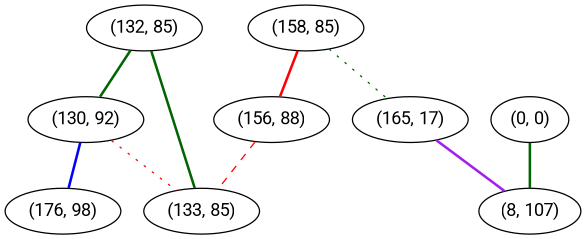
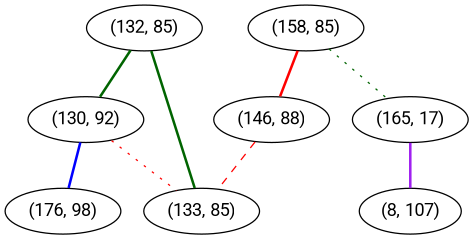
node "(156, 88)": label "(156, 88)" -> "(146, 88)"
node "(0, 0)": removed
